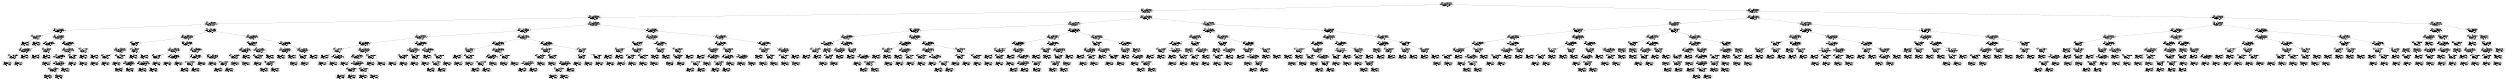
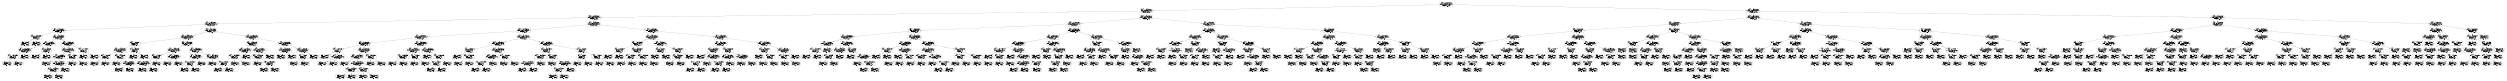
node "mse = 0.0000 samples = 1 value = [ 4746.]": removed
